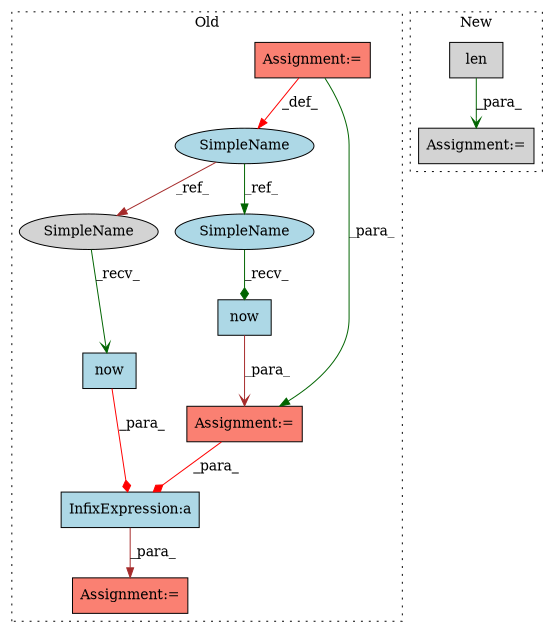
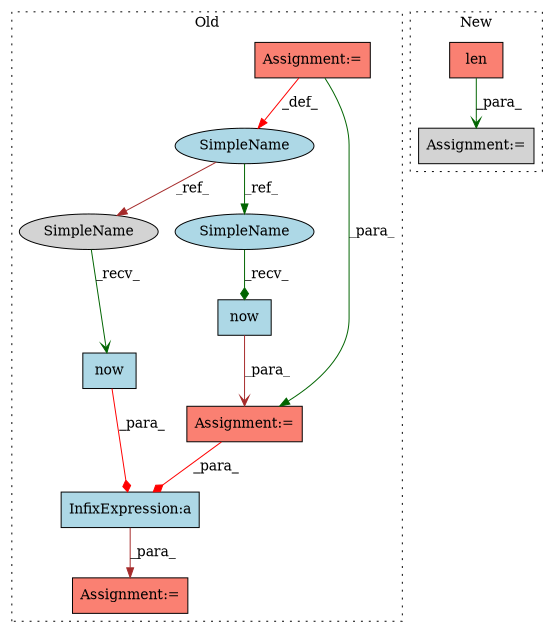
node "len": fillcolor lightgrey -> salmon
